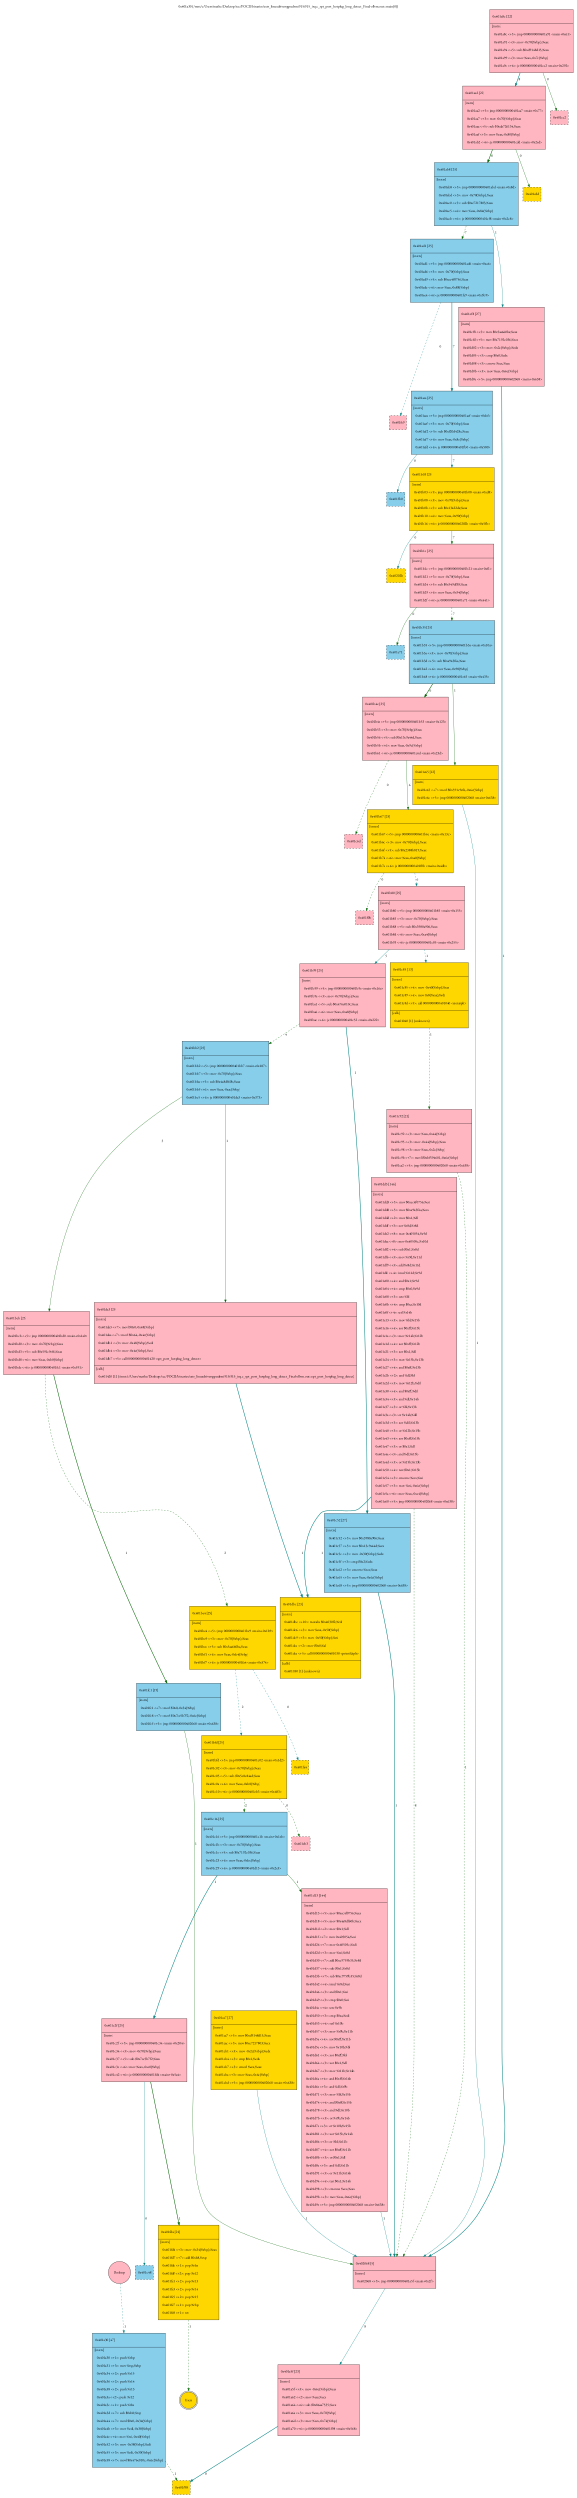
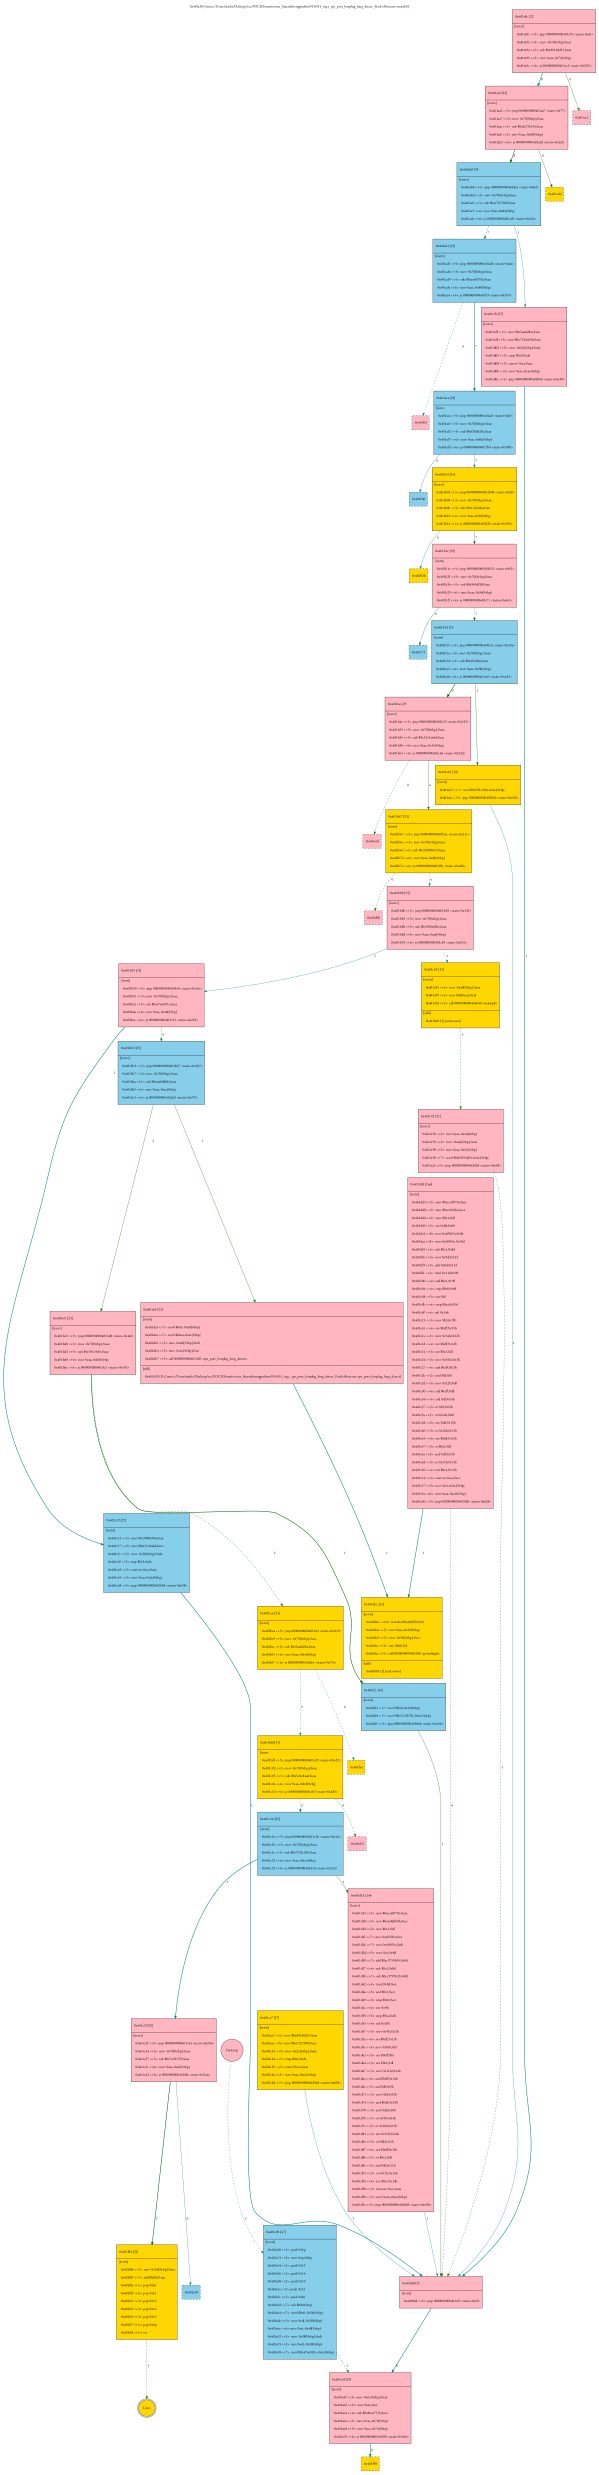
edge "0x402068 [5]" -> "0x401a5f [23]": style solid -> bold
edge "0x401a30 [47]" -> "0x401f98": now "0x401a30 [47]" -> "0x401a5f [23]"
